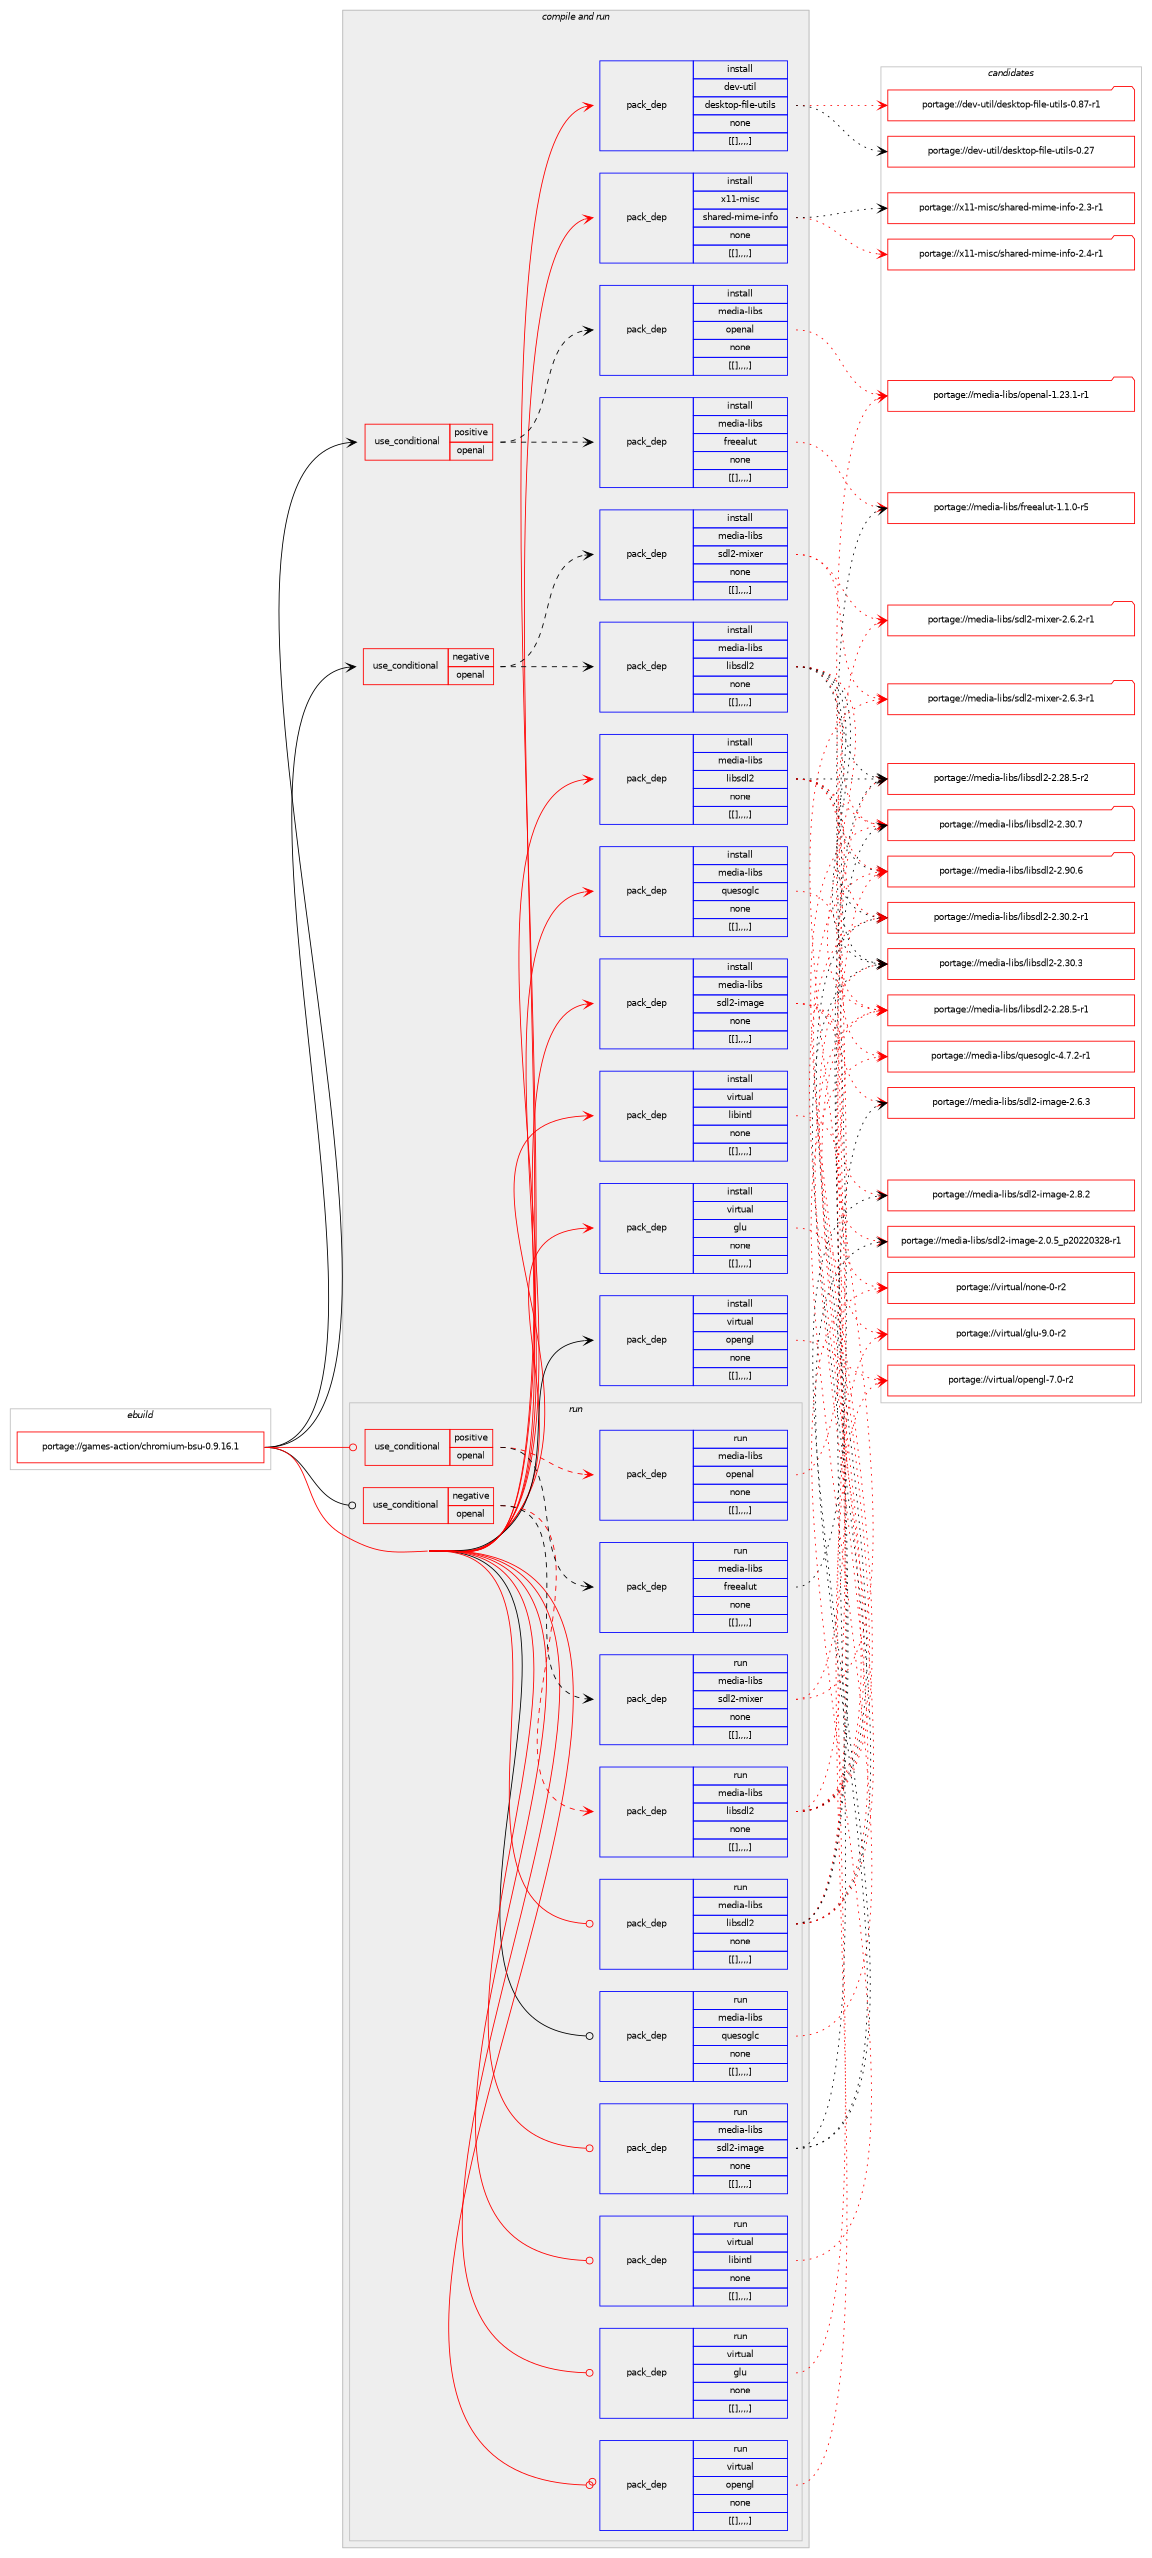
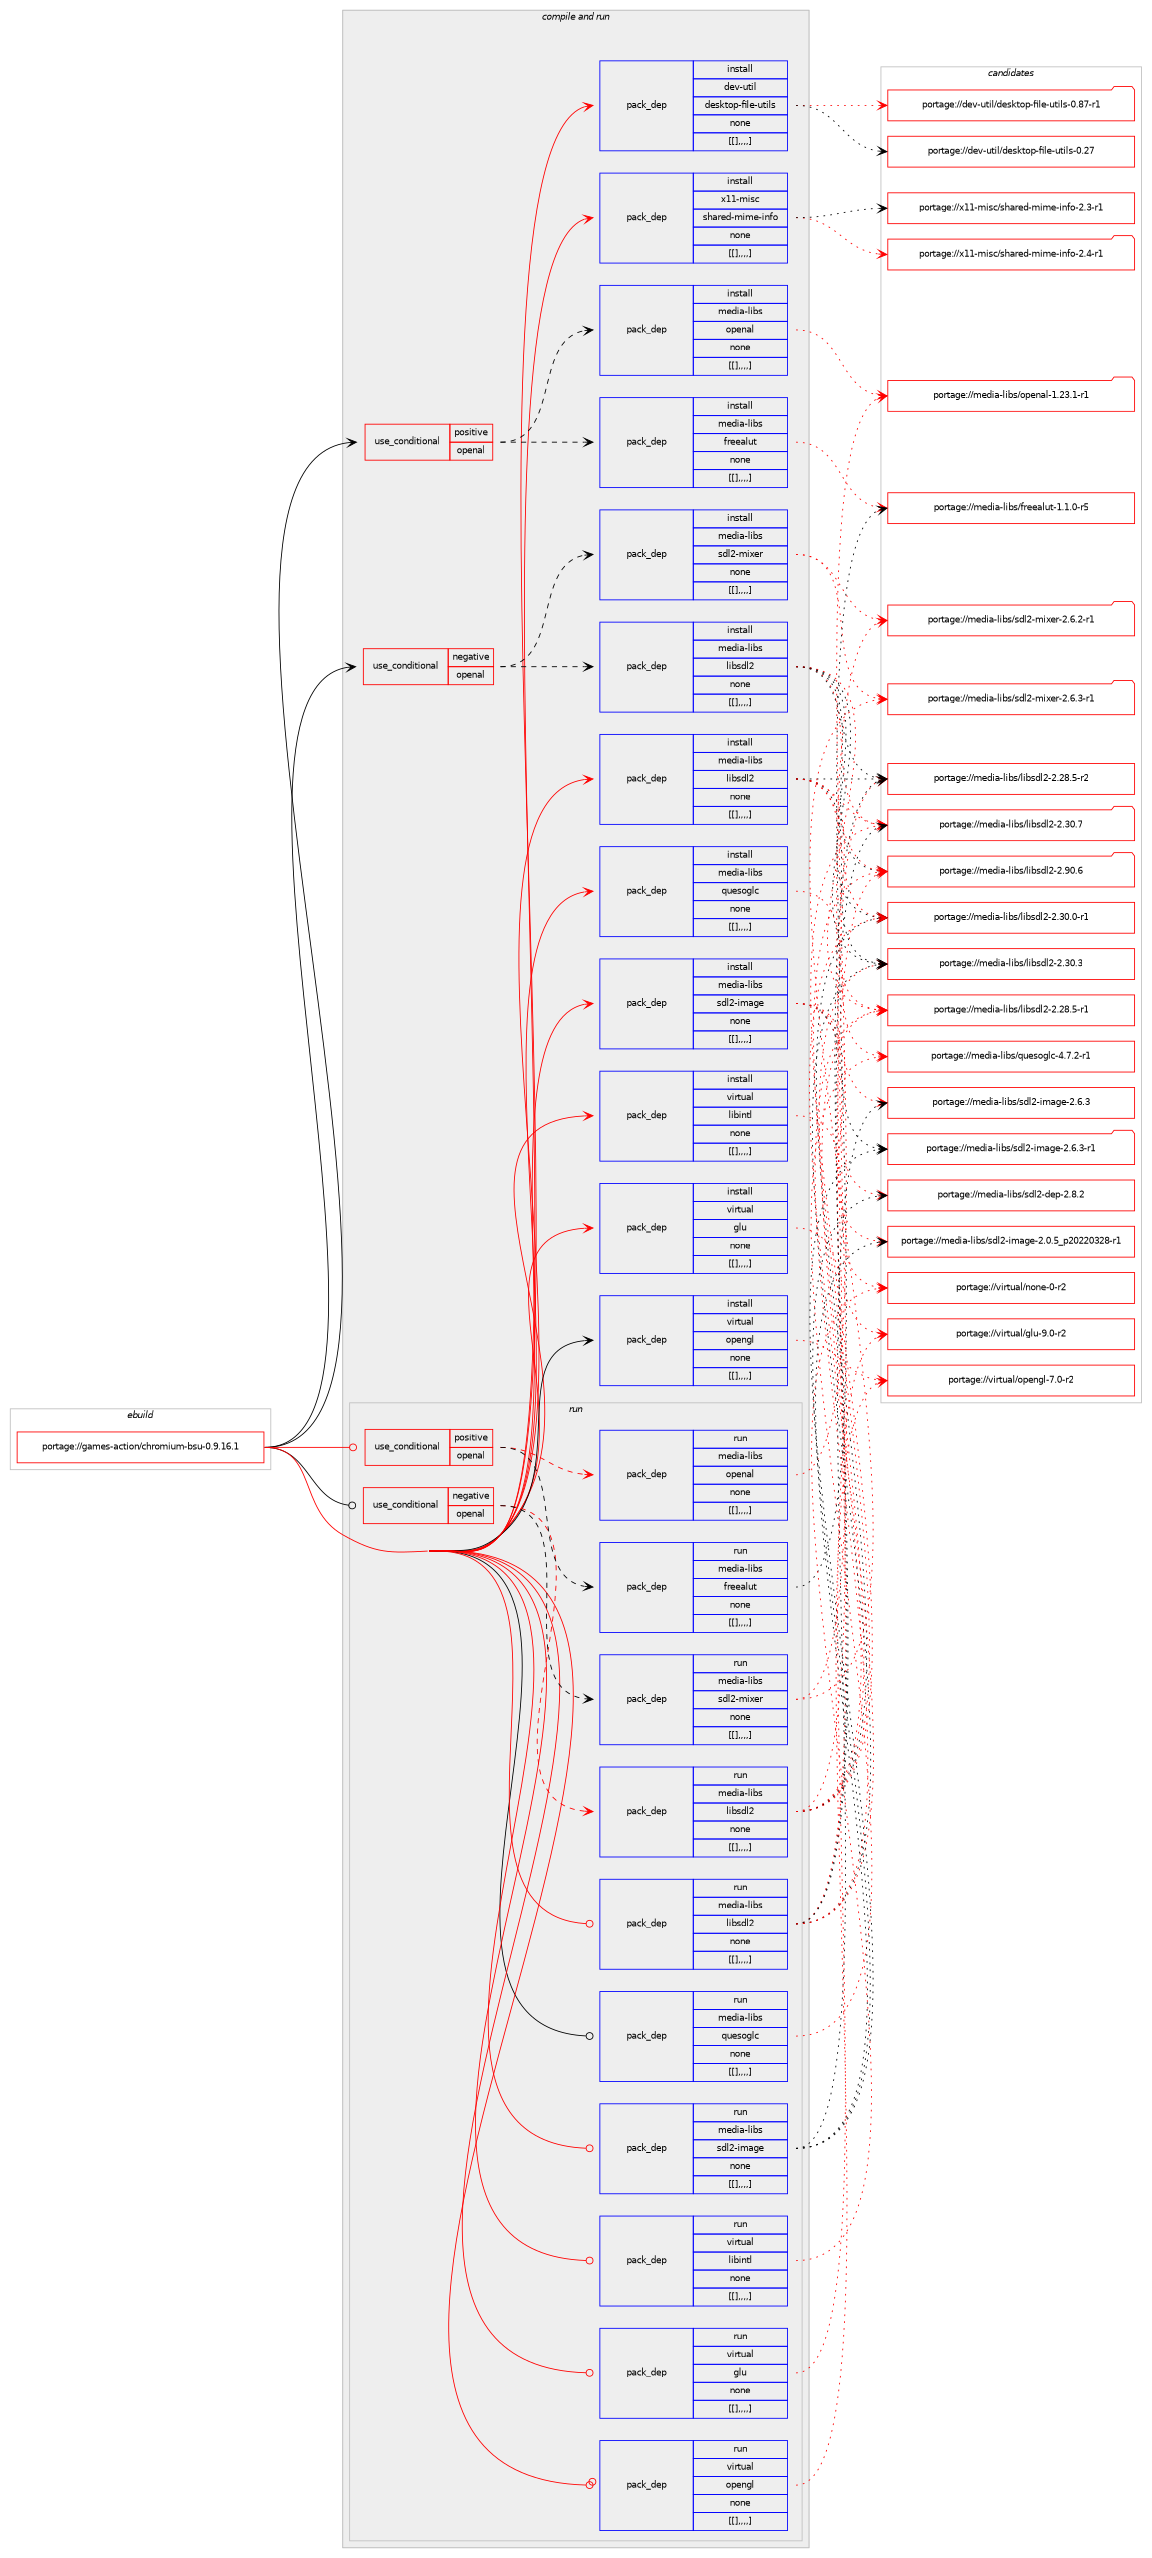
node "portage://media-libs/libsdl2-2.30.2-r1": label "portage://media-libs/libsdl2-2.30.2-r1" -> "portage://media-libs/libsdl2-2.30.0-r1"
node "portage://media-libs/sdl2-image-2.6.3-r1": added
node "portage://media-libs/sdl2-image-2.8.2": label "portage://media-libs/sdl2-image-2.8.2" -> "portage://media-libs/sdl2-dep-2.8.2"
